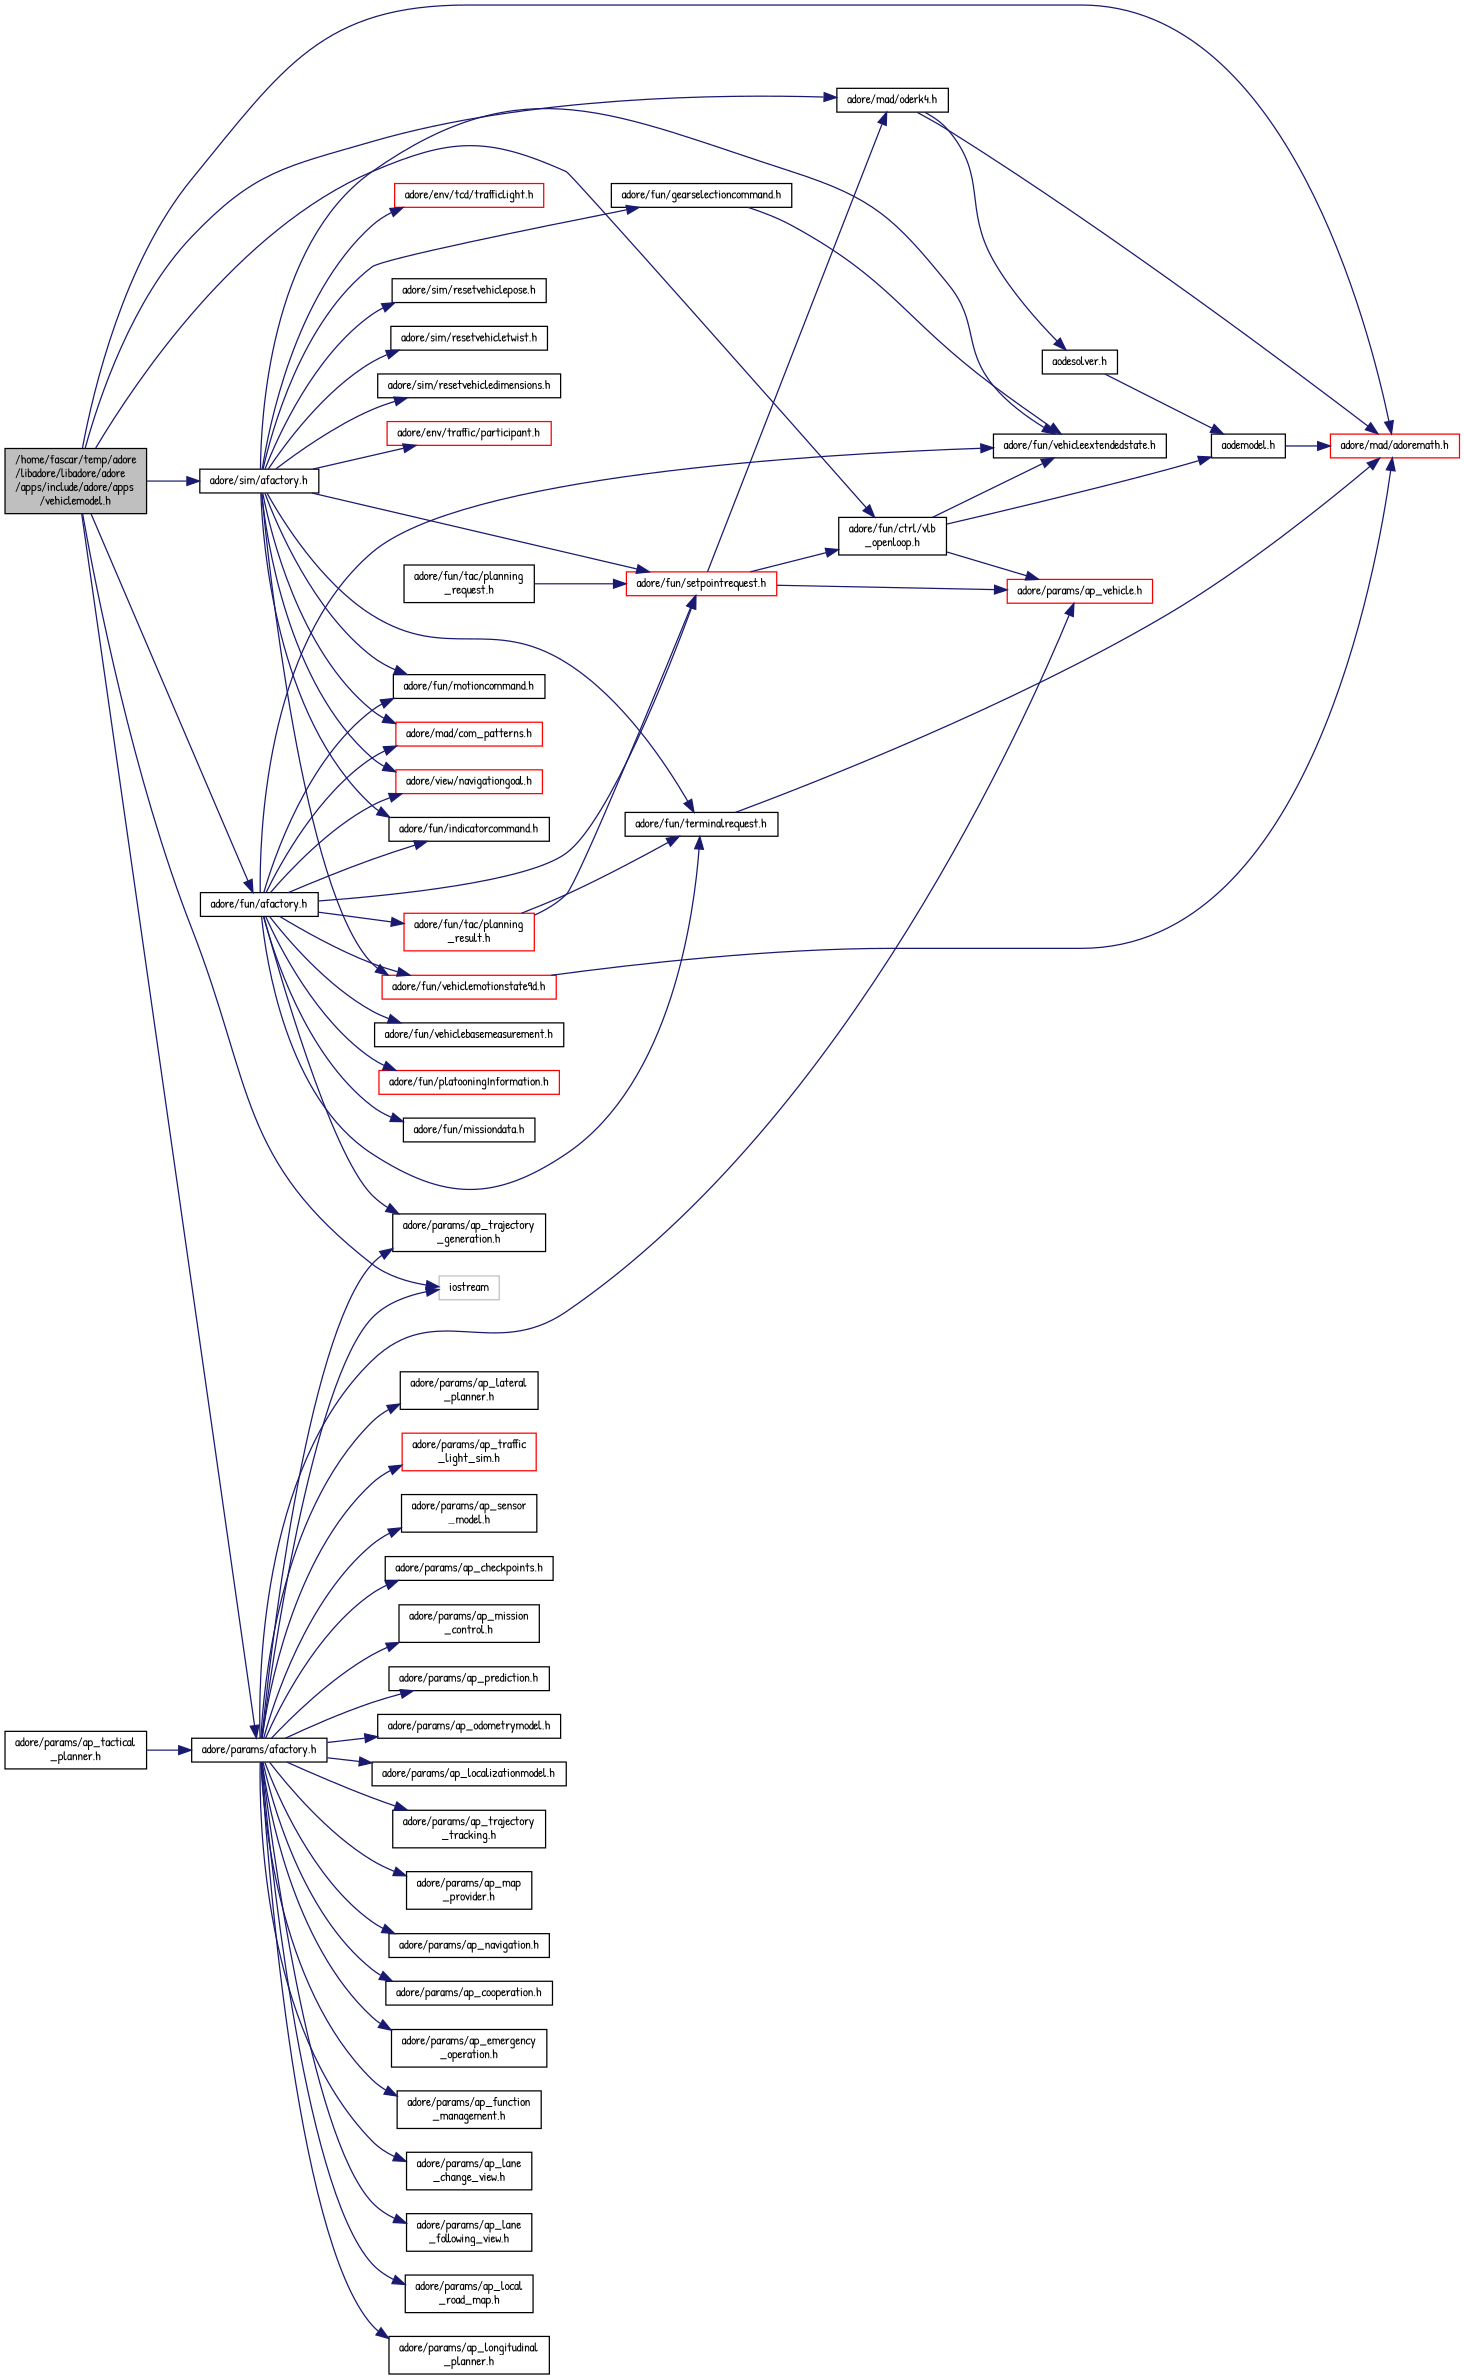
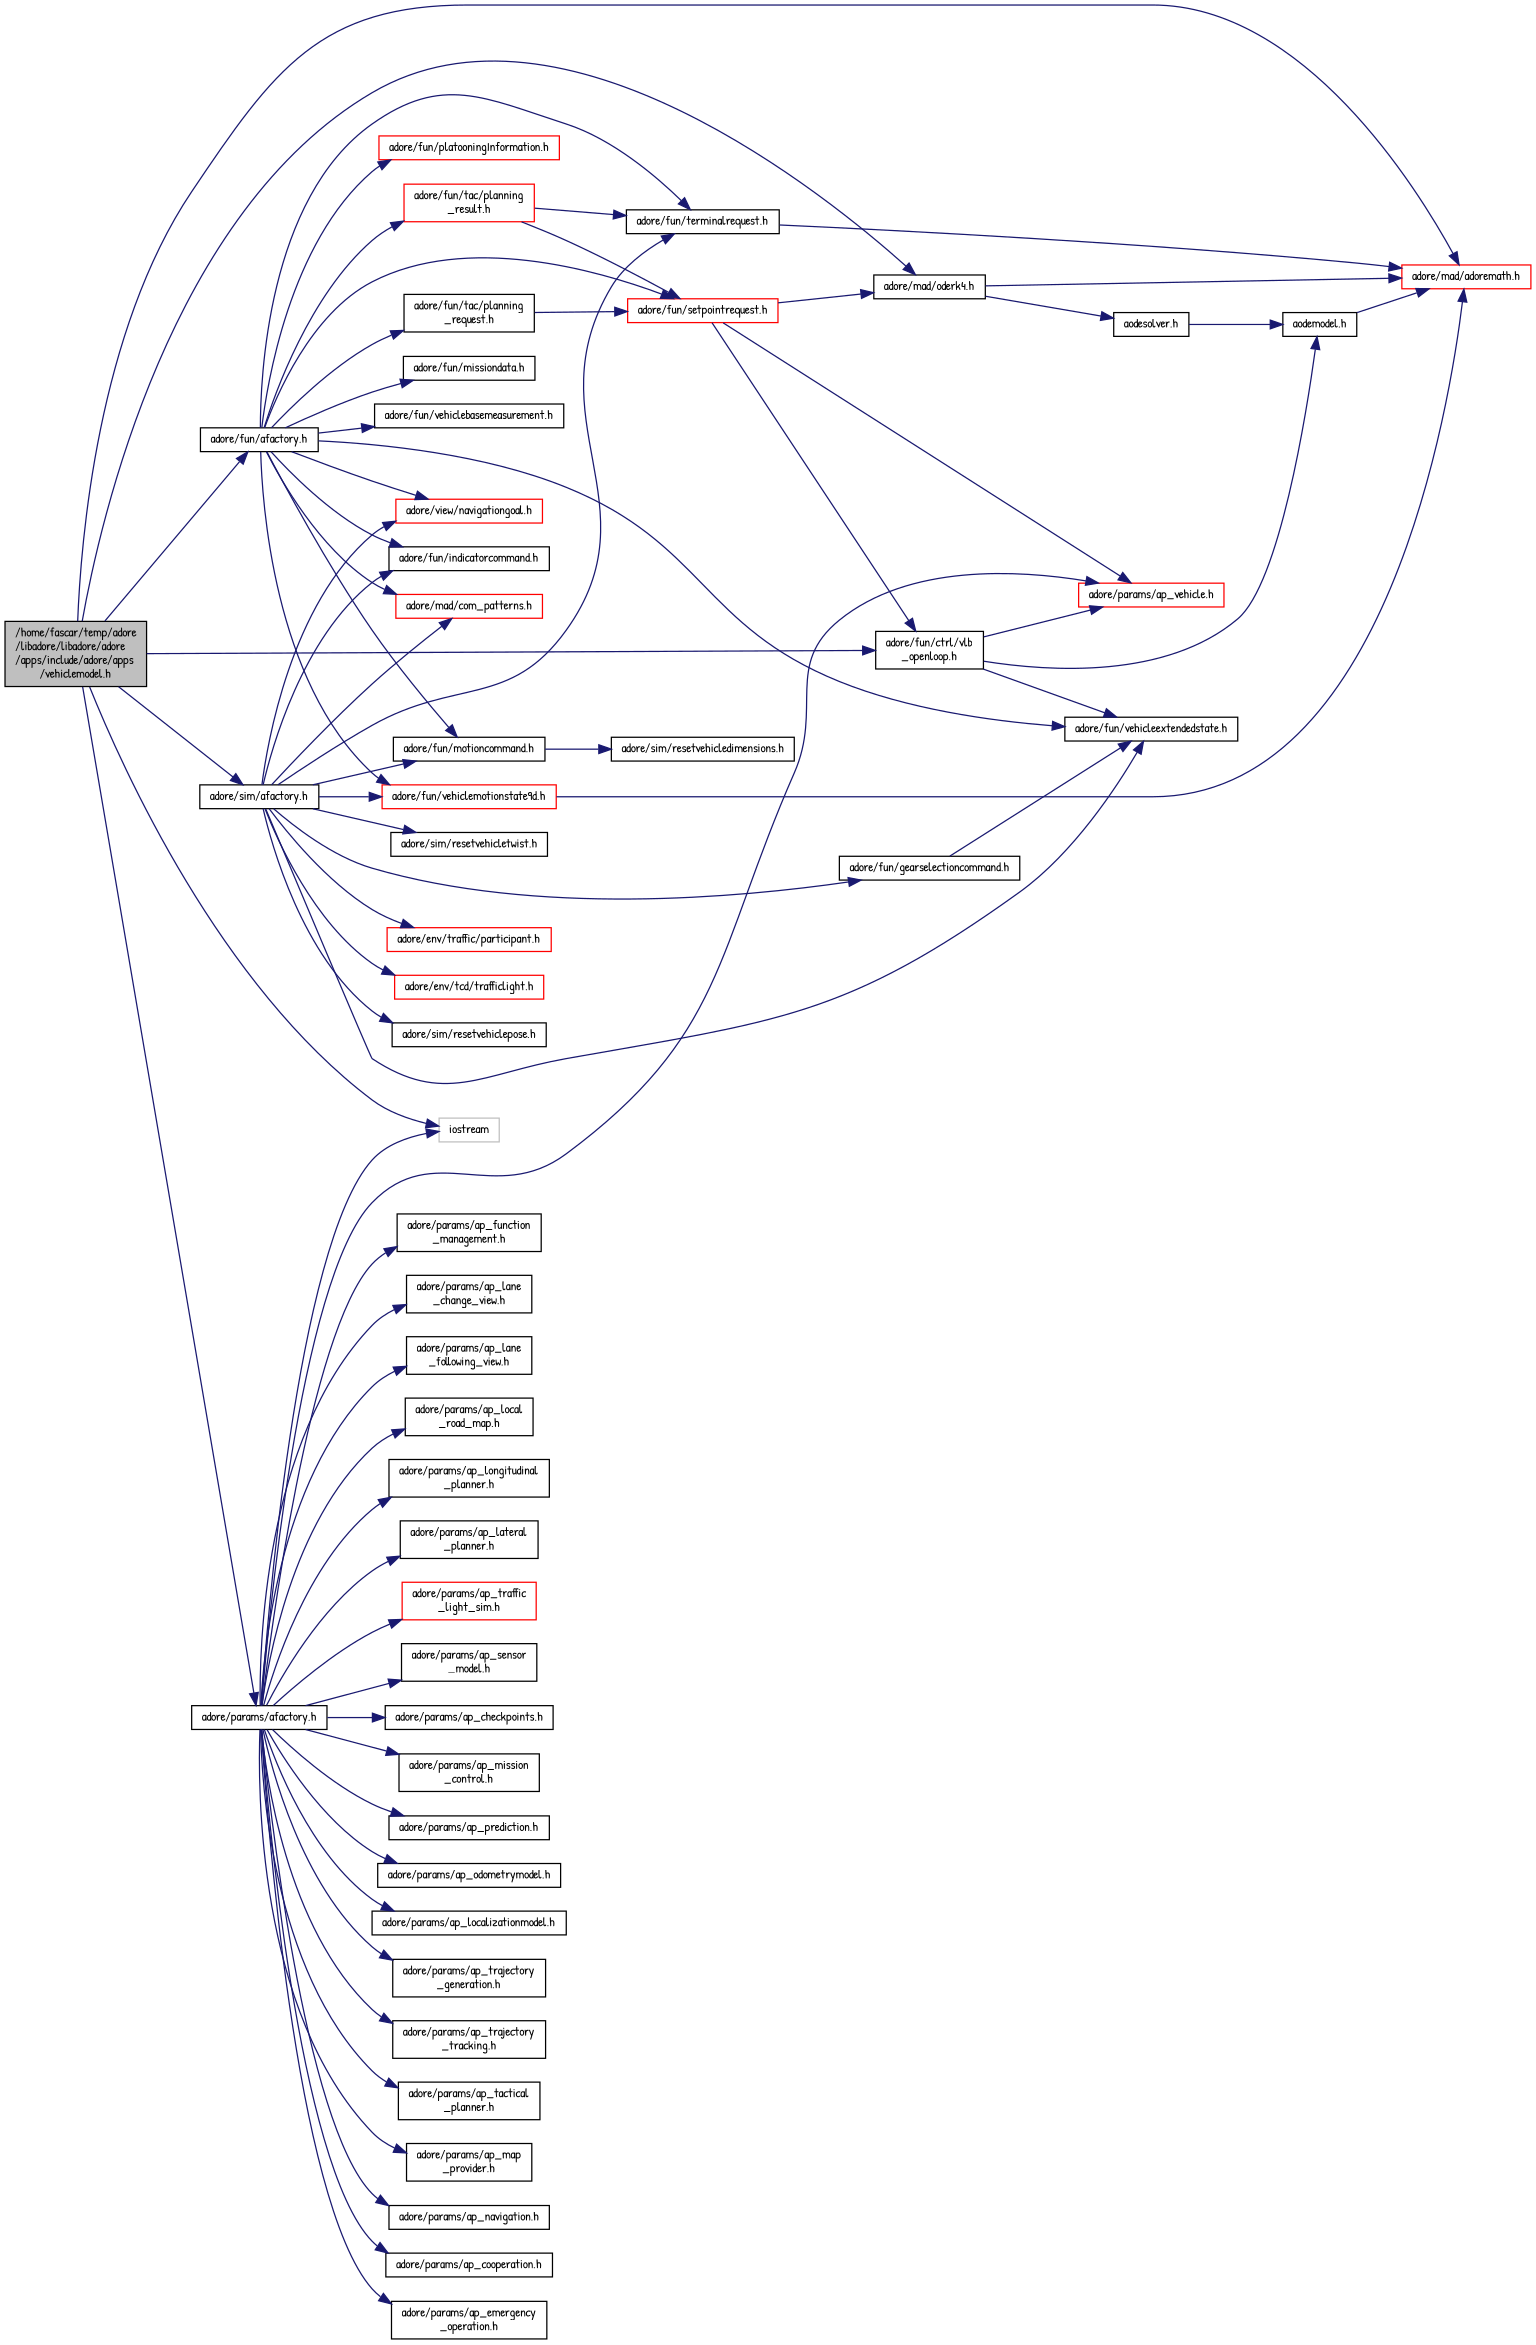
edge "adore/sim/afactory.h" -> "adore/sim/resetvehicledimensions.h": now "adore/fun/motioncommand.h" -> "adore/sim/resetvehicledimensions.h"
edge "adore/sim/afactory.h" -> "adore/fun/setpointrequest.h": removed
edge "adore/fun/afactory.h" -> "adore/params/ap_trajectory _generation.h": now "adore/fun/afactory.h" -> "adore/fun/tac/planning _request.h"
edge "adore/params/ap_tactical _planner.h" -> "adore/params/afactory.h": reversed
